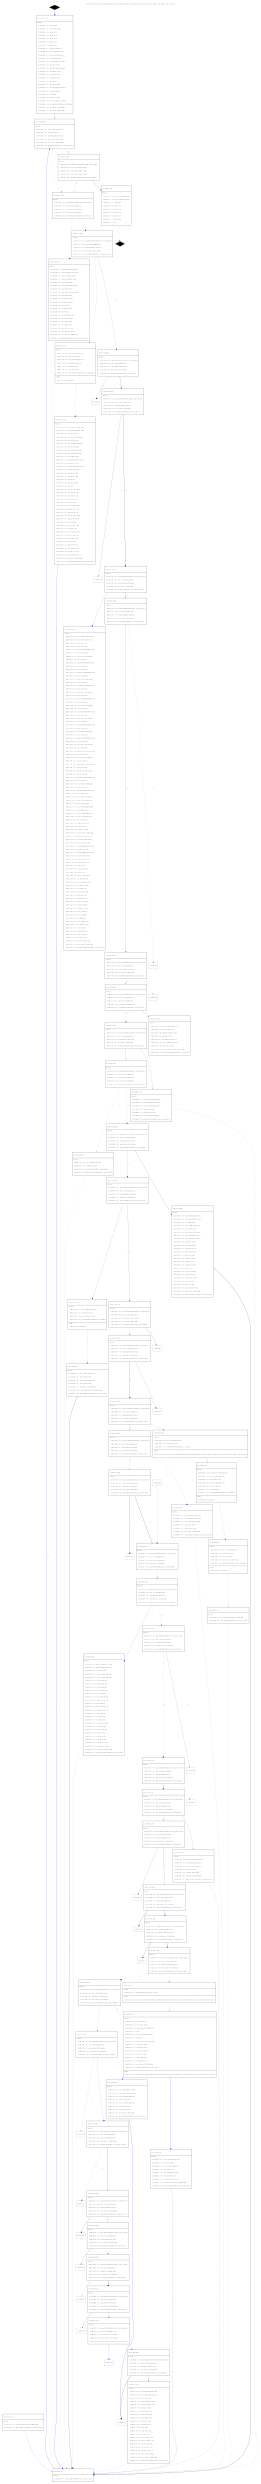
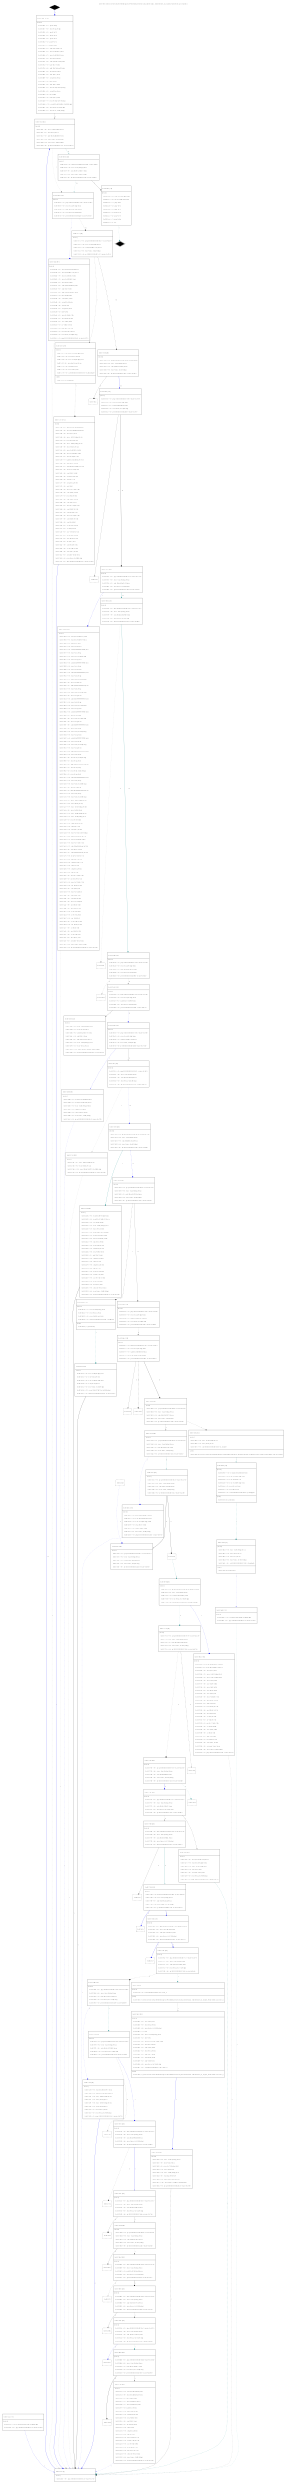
edge "0x401650 [28]" -> "0x401feb": now "0x40166c [28]" -> "0x401feb"
edge "0x4016dc [28]" -> "0x4016f8 [28]": now "0x401ecb" -> "0x4016f8 [28]"
edge "0x401cd9 [36]" -> "0x4018d4": now "0x401cd9 [36]" -> "0x4023c0 [5]"
